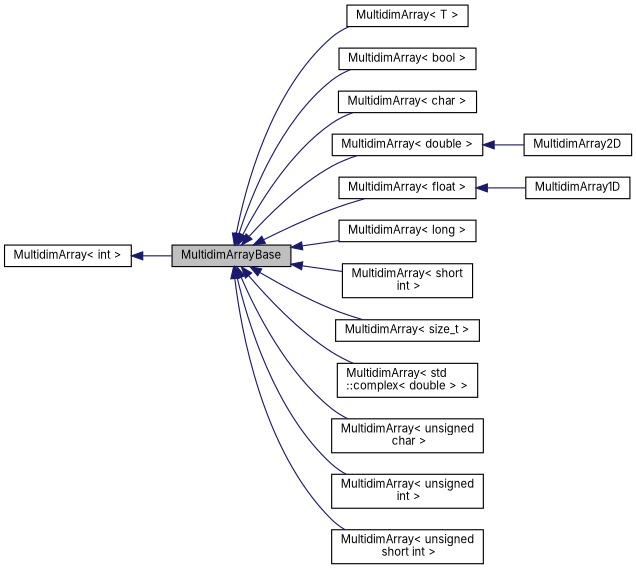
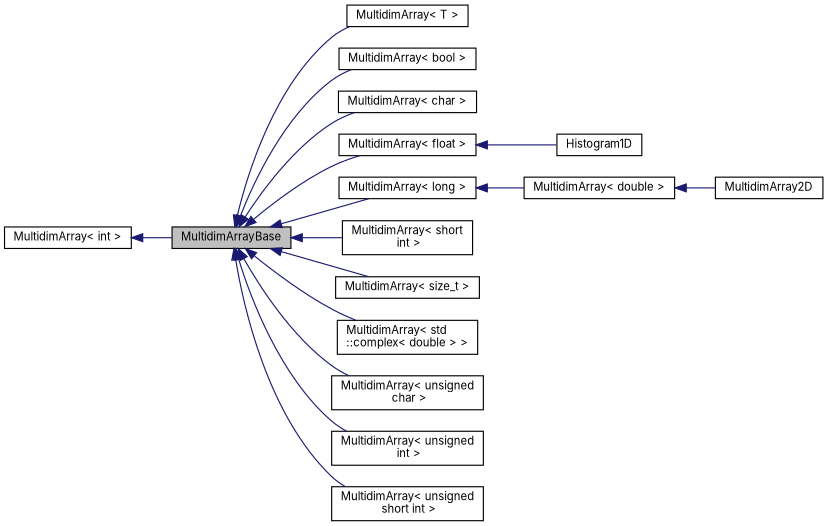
node "MultidimArray1D": label "MultidimArray1D" -> "Histogram1D"
edge "MultidimArray< double >" -> "MultidimArrayBase": now "MultidimArray< double >" -> "MultidimArray< long >"
